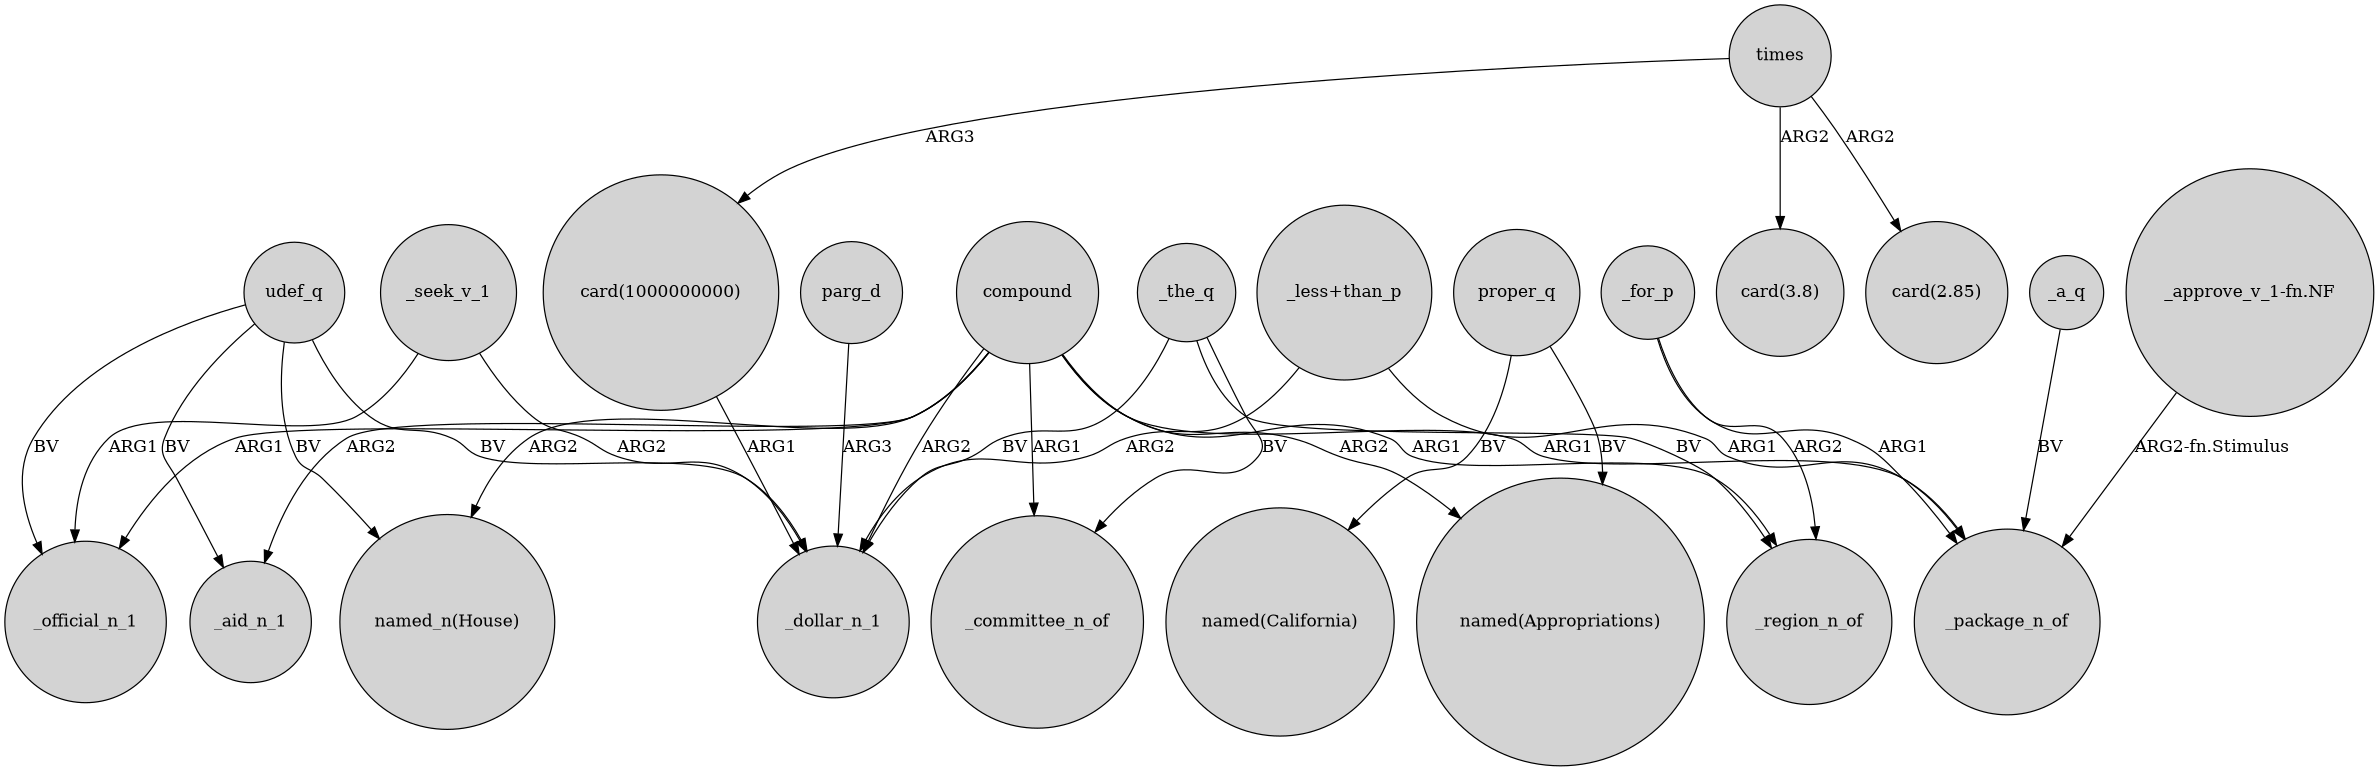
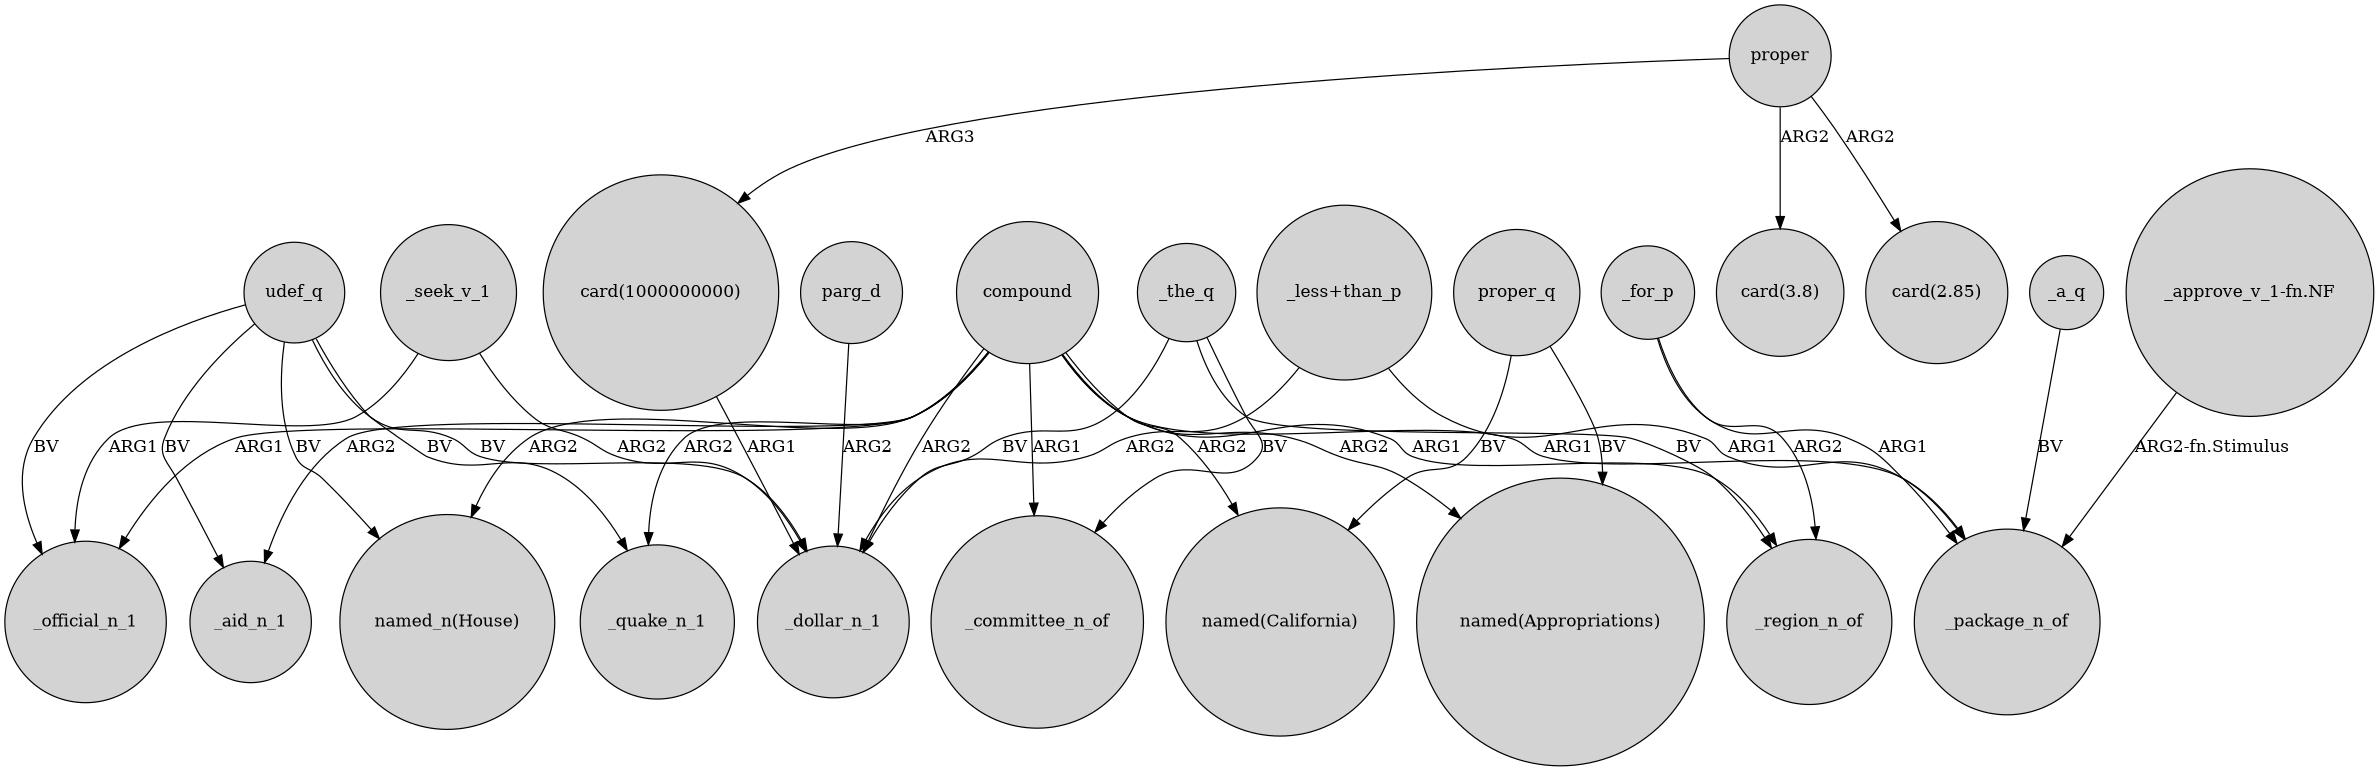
node "times": label "times" -> "proper"
edge "compound" -> "named(California)": added, label "ARG2"
edge "parg_d" -> "_dollar_n_1": label "ARG3" -> "ARG2"
node "_quake_n_1": added
